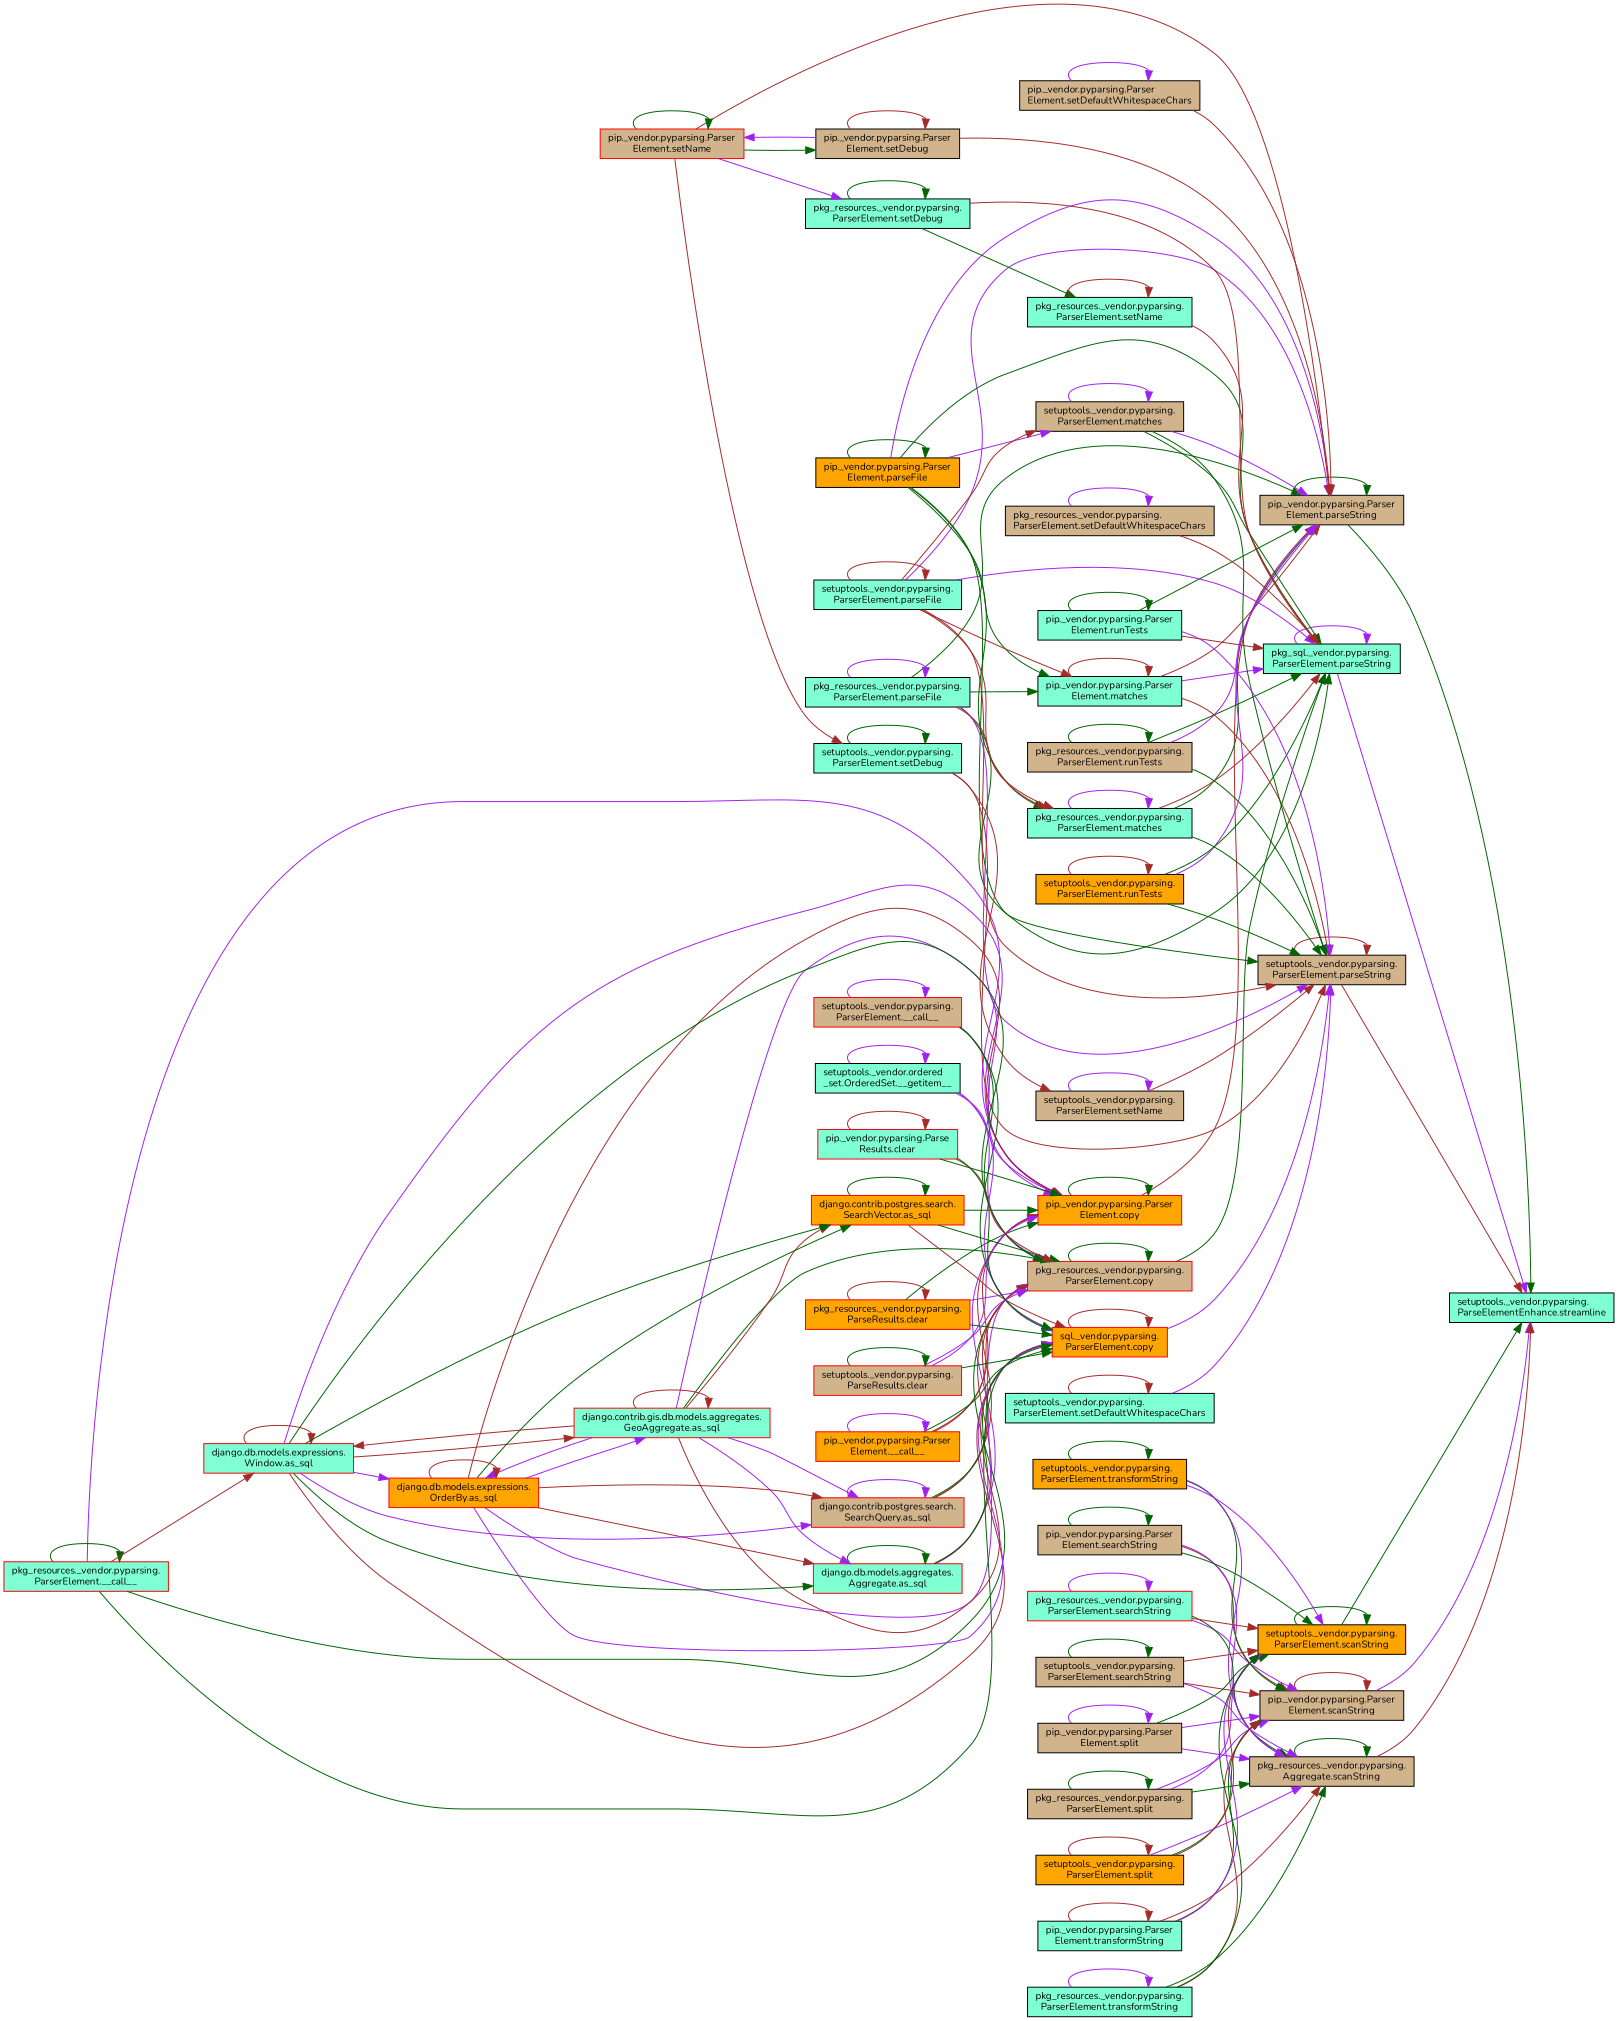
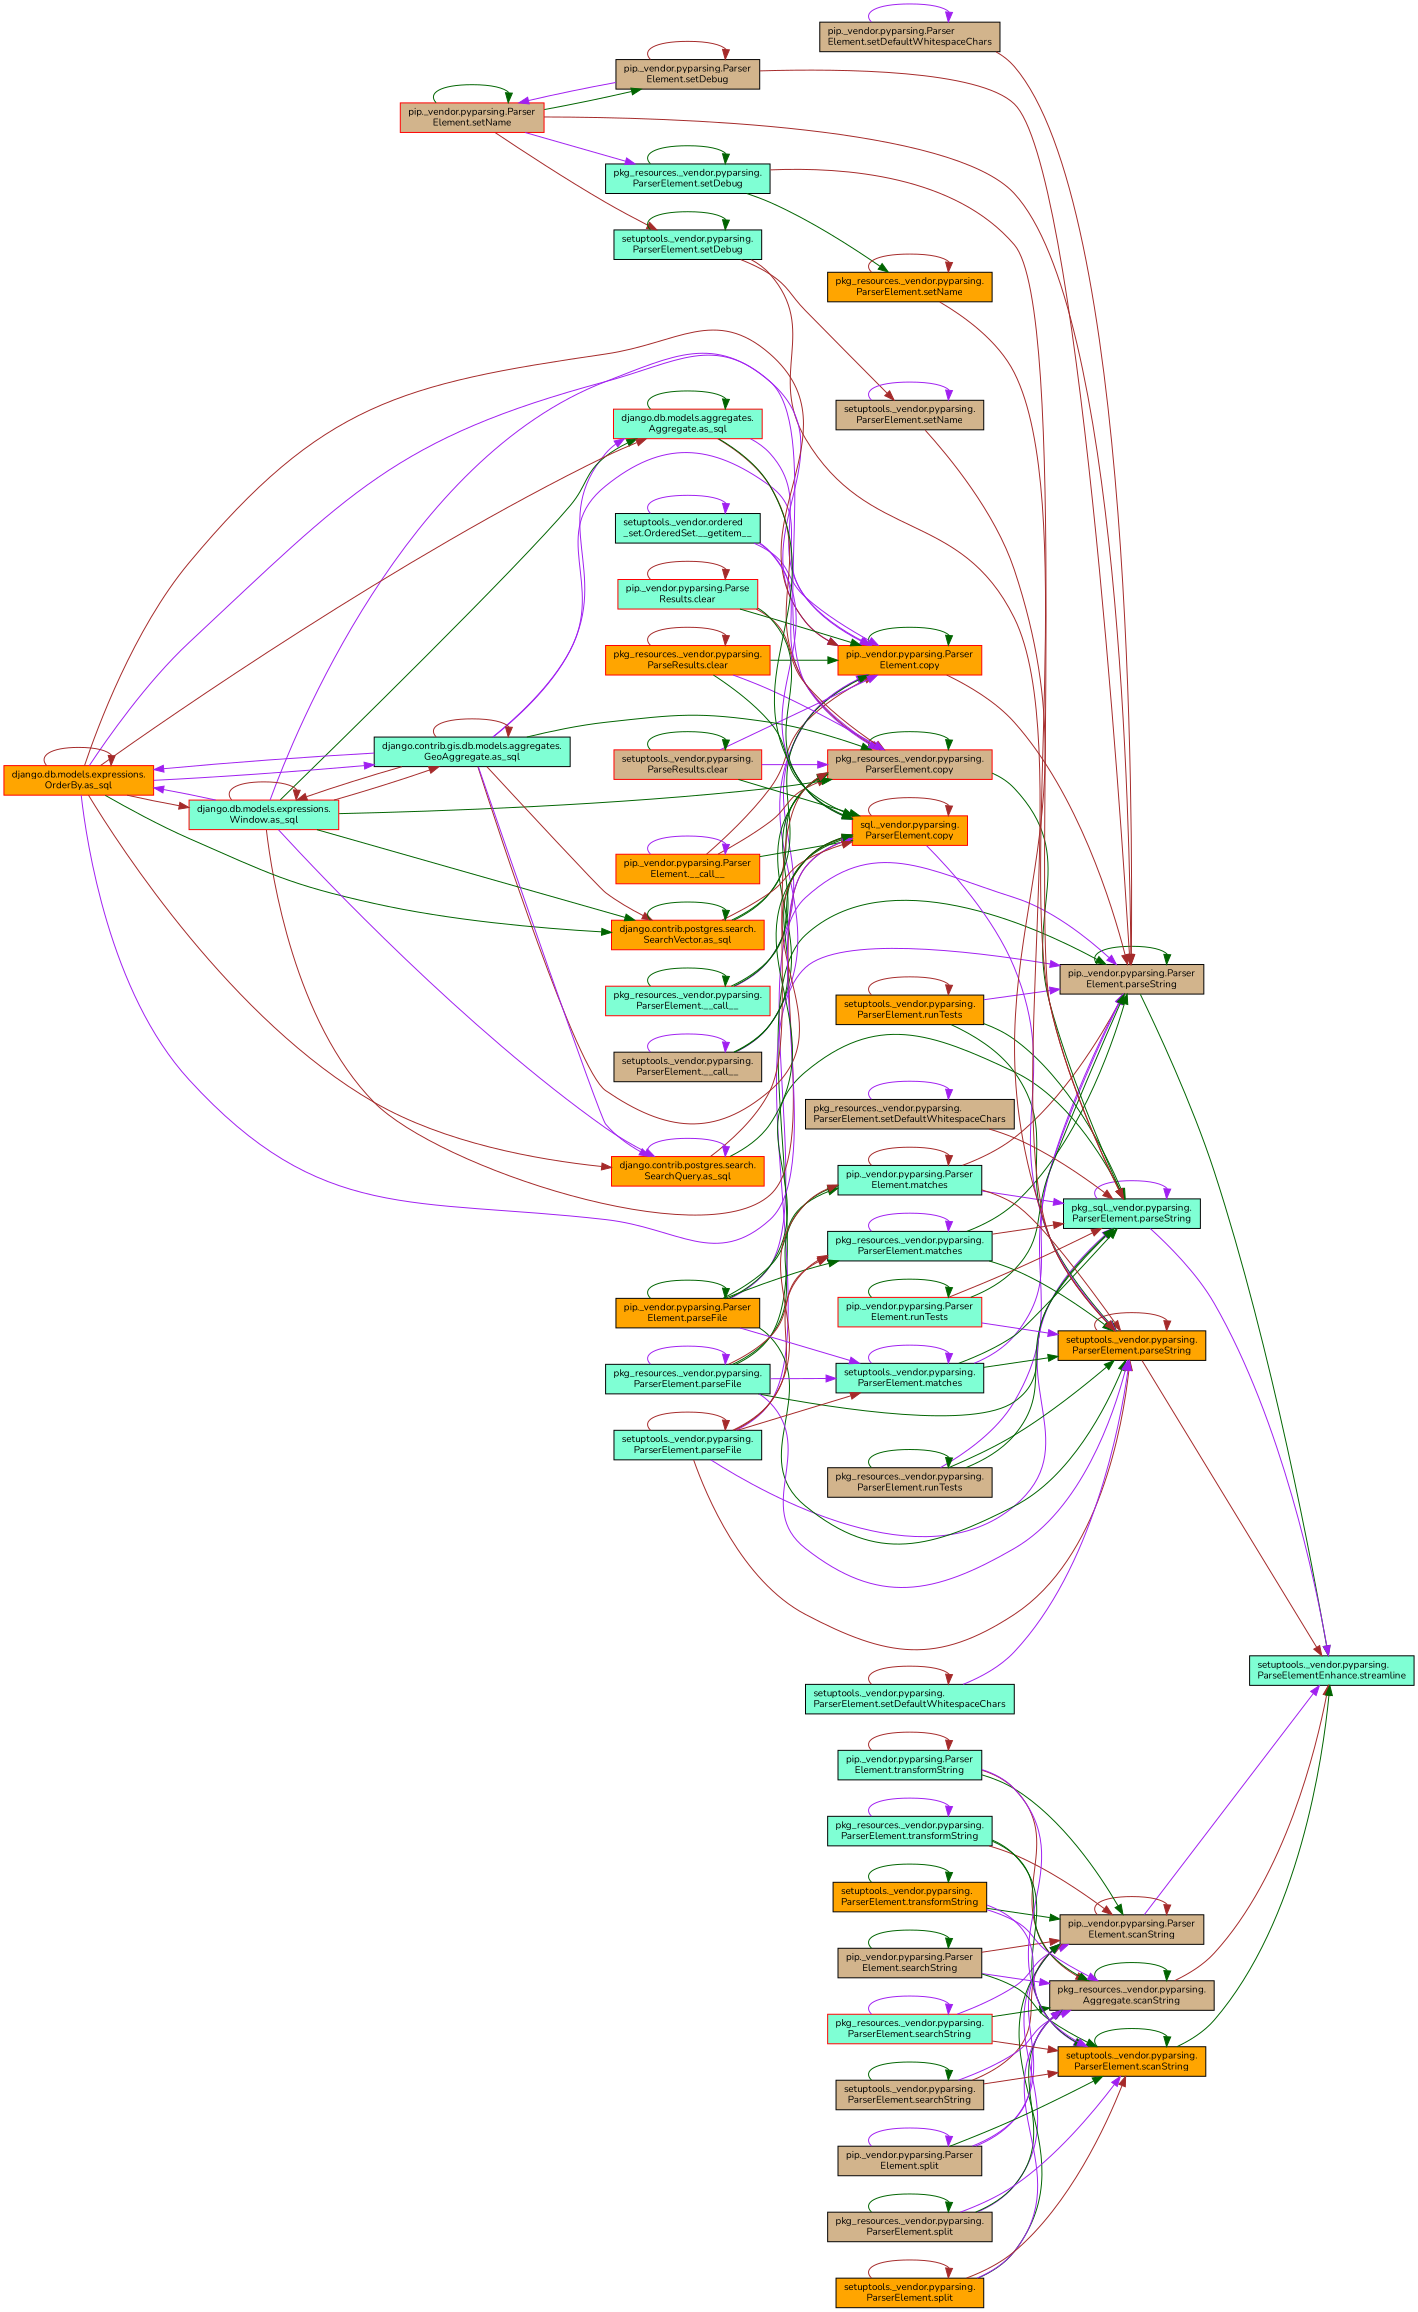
node "pkg_resources._vendor.pyparsing. ParserElement.setName": fillcolor aquamarine -> orange
node "setuptools._vendor.pyparsing. ParserElement.matches": fillcolor tan -> aquamarine
node "pip._vendor.pyparsing.Parser Element.runTests": color black -> red
node "setuptools._vendor.pyparsing. ParserElement.parseString": fillcolor tan -> orange
node "setuptools._vendor.pyparsing. ParserElement.__call__": color red -> black
edge "django.contrib.postgres.search. SearchQuery.as_sql" -> "pip._vendor.pyparsing.Parser Element.copy": removed
edge "pkg_resources._vendor.pyparsing. ParserElement.parseFile" -> "setuptools._vendor.pyparsing. ParserElement.matches": added
node "django.contrib.gis.db.models.aggregates. GeoAggregate.as_sql": color red -> black
node "django.contrib.postgres.search. SearchQuery.as_sql": fillcolor tan -> orange
edge "pkg_resources._vendor.pyparsing. ParserElement.__call__" -> "django.db.models.expressions. Window.as_sql": now "django.db.models.expressions. OrderBy.as_sql" -> "django.db.models.expressions. Window.as_sql"
